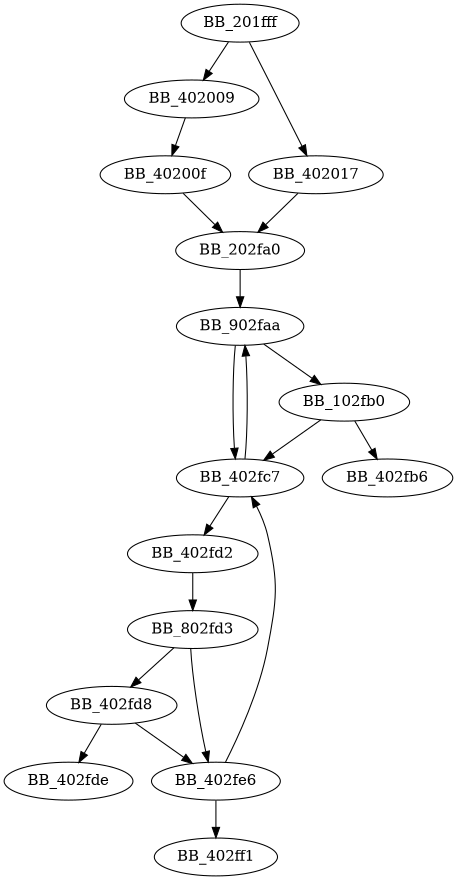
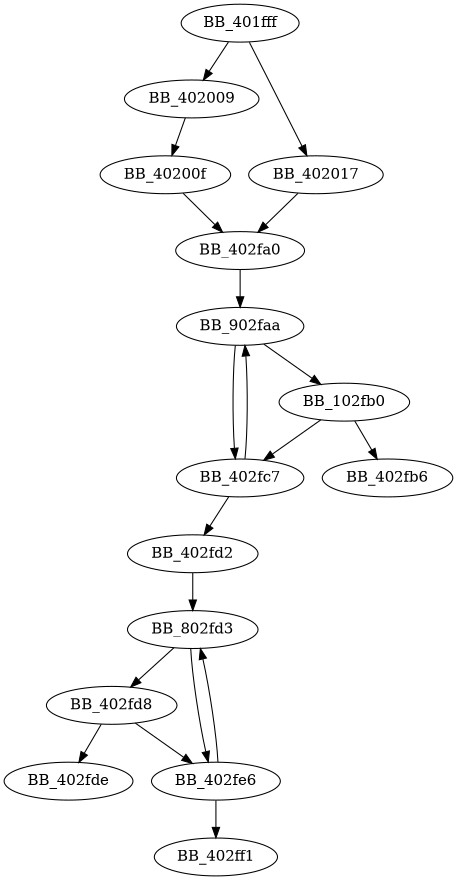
node "BB_201fff": label "BB_201fff" -> "BB_401fff"
node "BB_202fa0": label "BB_202fa0" -> "BB_402fa0"
edge "BB_402fe6" -> "BB_402fc7": now "BB_402fe6" -> "BB_802fd3"
